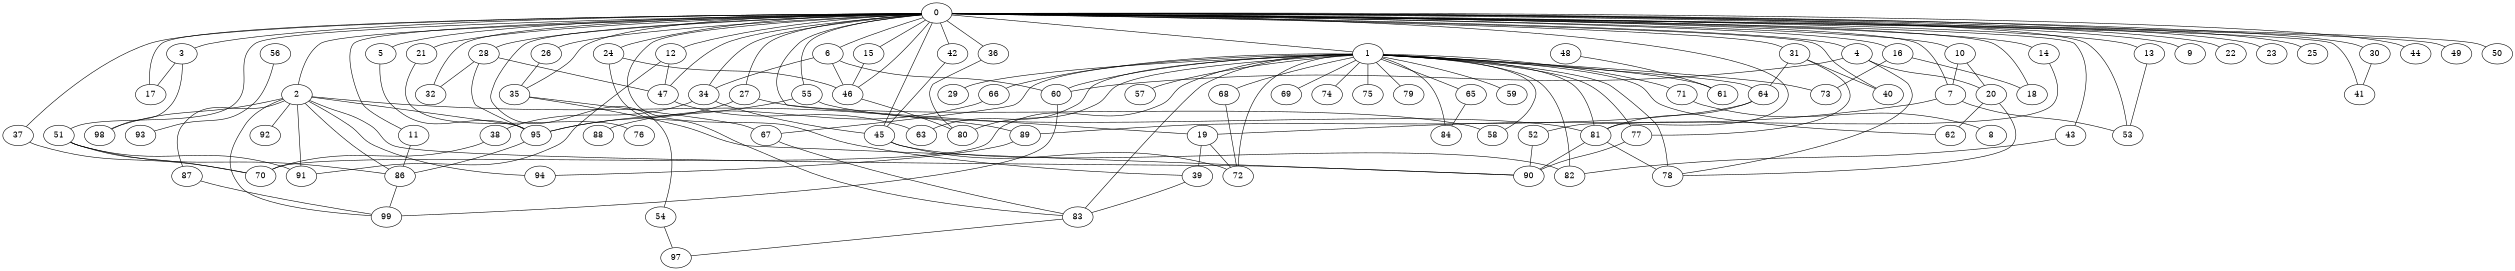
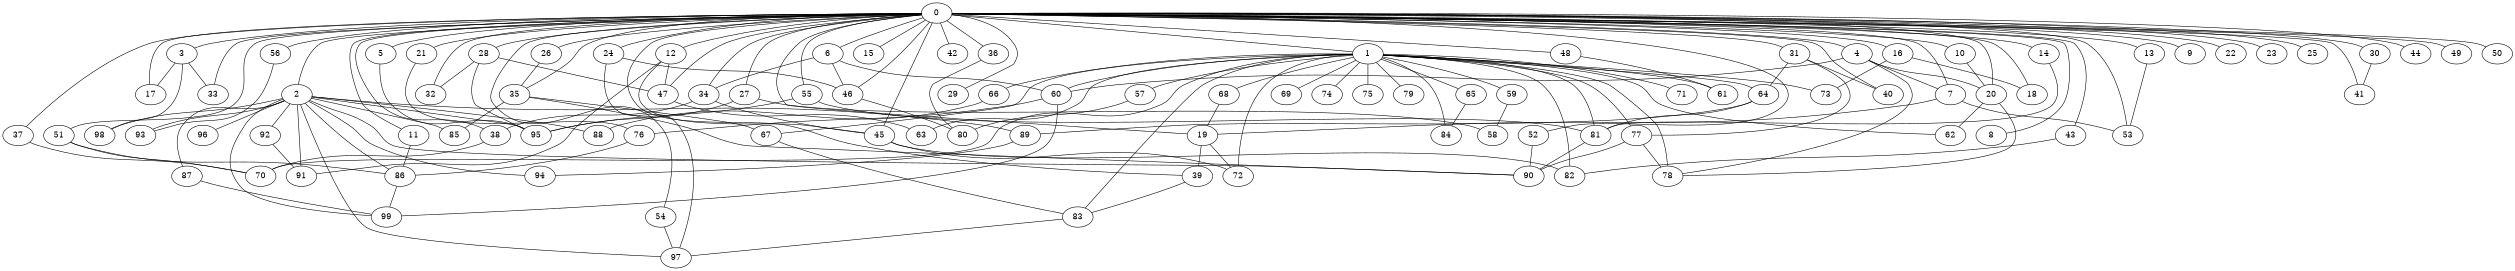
edge "0" -- "20": added
edge "0" -- "56": added
edge "0" -- "38": added
edge "0" -- "48": added
edge "1" -- "29": now "0" -- "29"
edge "15" -- "46": removed
edge "1" -- "80": now "57" -- "80"
edge "10" -- "7": now "4" -- "7"
edge "1" -- "58": now "59" -- "58"
node "33": added
edge "42" -- "45": now "12" -- "45"
edge "2" -- "88": added
edge "71" -- "8": now "0" -- "8"
edge "2" -- "93": added
edge "60" -- "76": added
node "96": added
node "85": added
edge "68" -- "72": now "68" -- "19"
edge "51" -- "91": now "92" -- "91"
edge "81" -- "78": now "77" -- "78"
edge "95" -- "86": now "76" -- "86"
edge "24" -- "83": now "24" -- "97"
edge "2" -- "97": added
